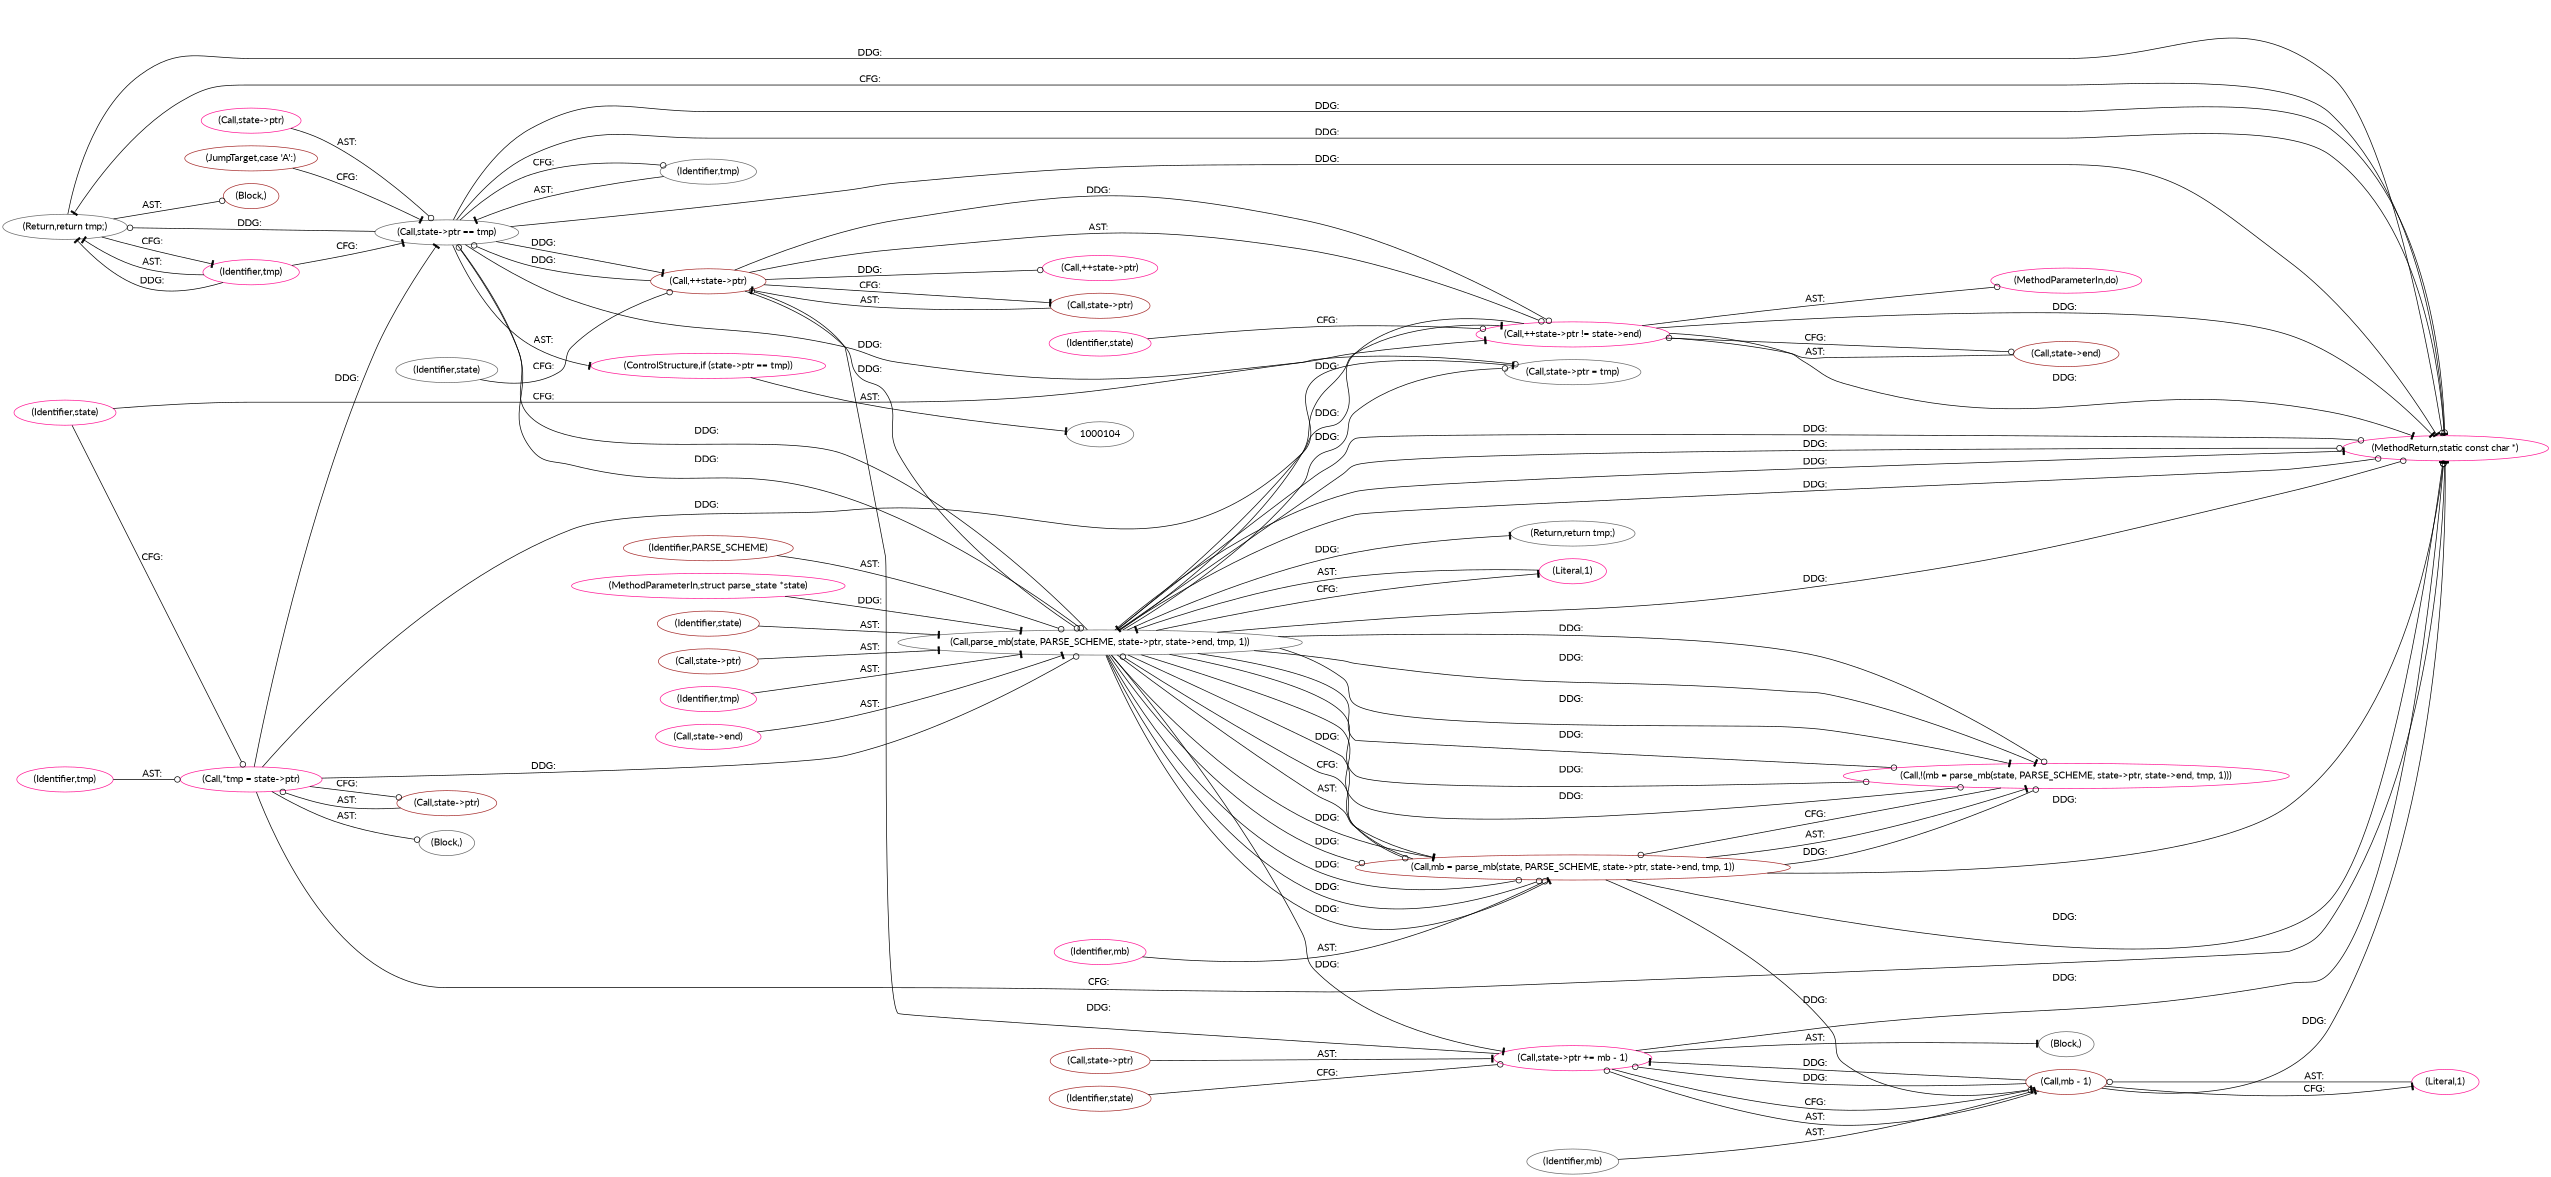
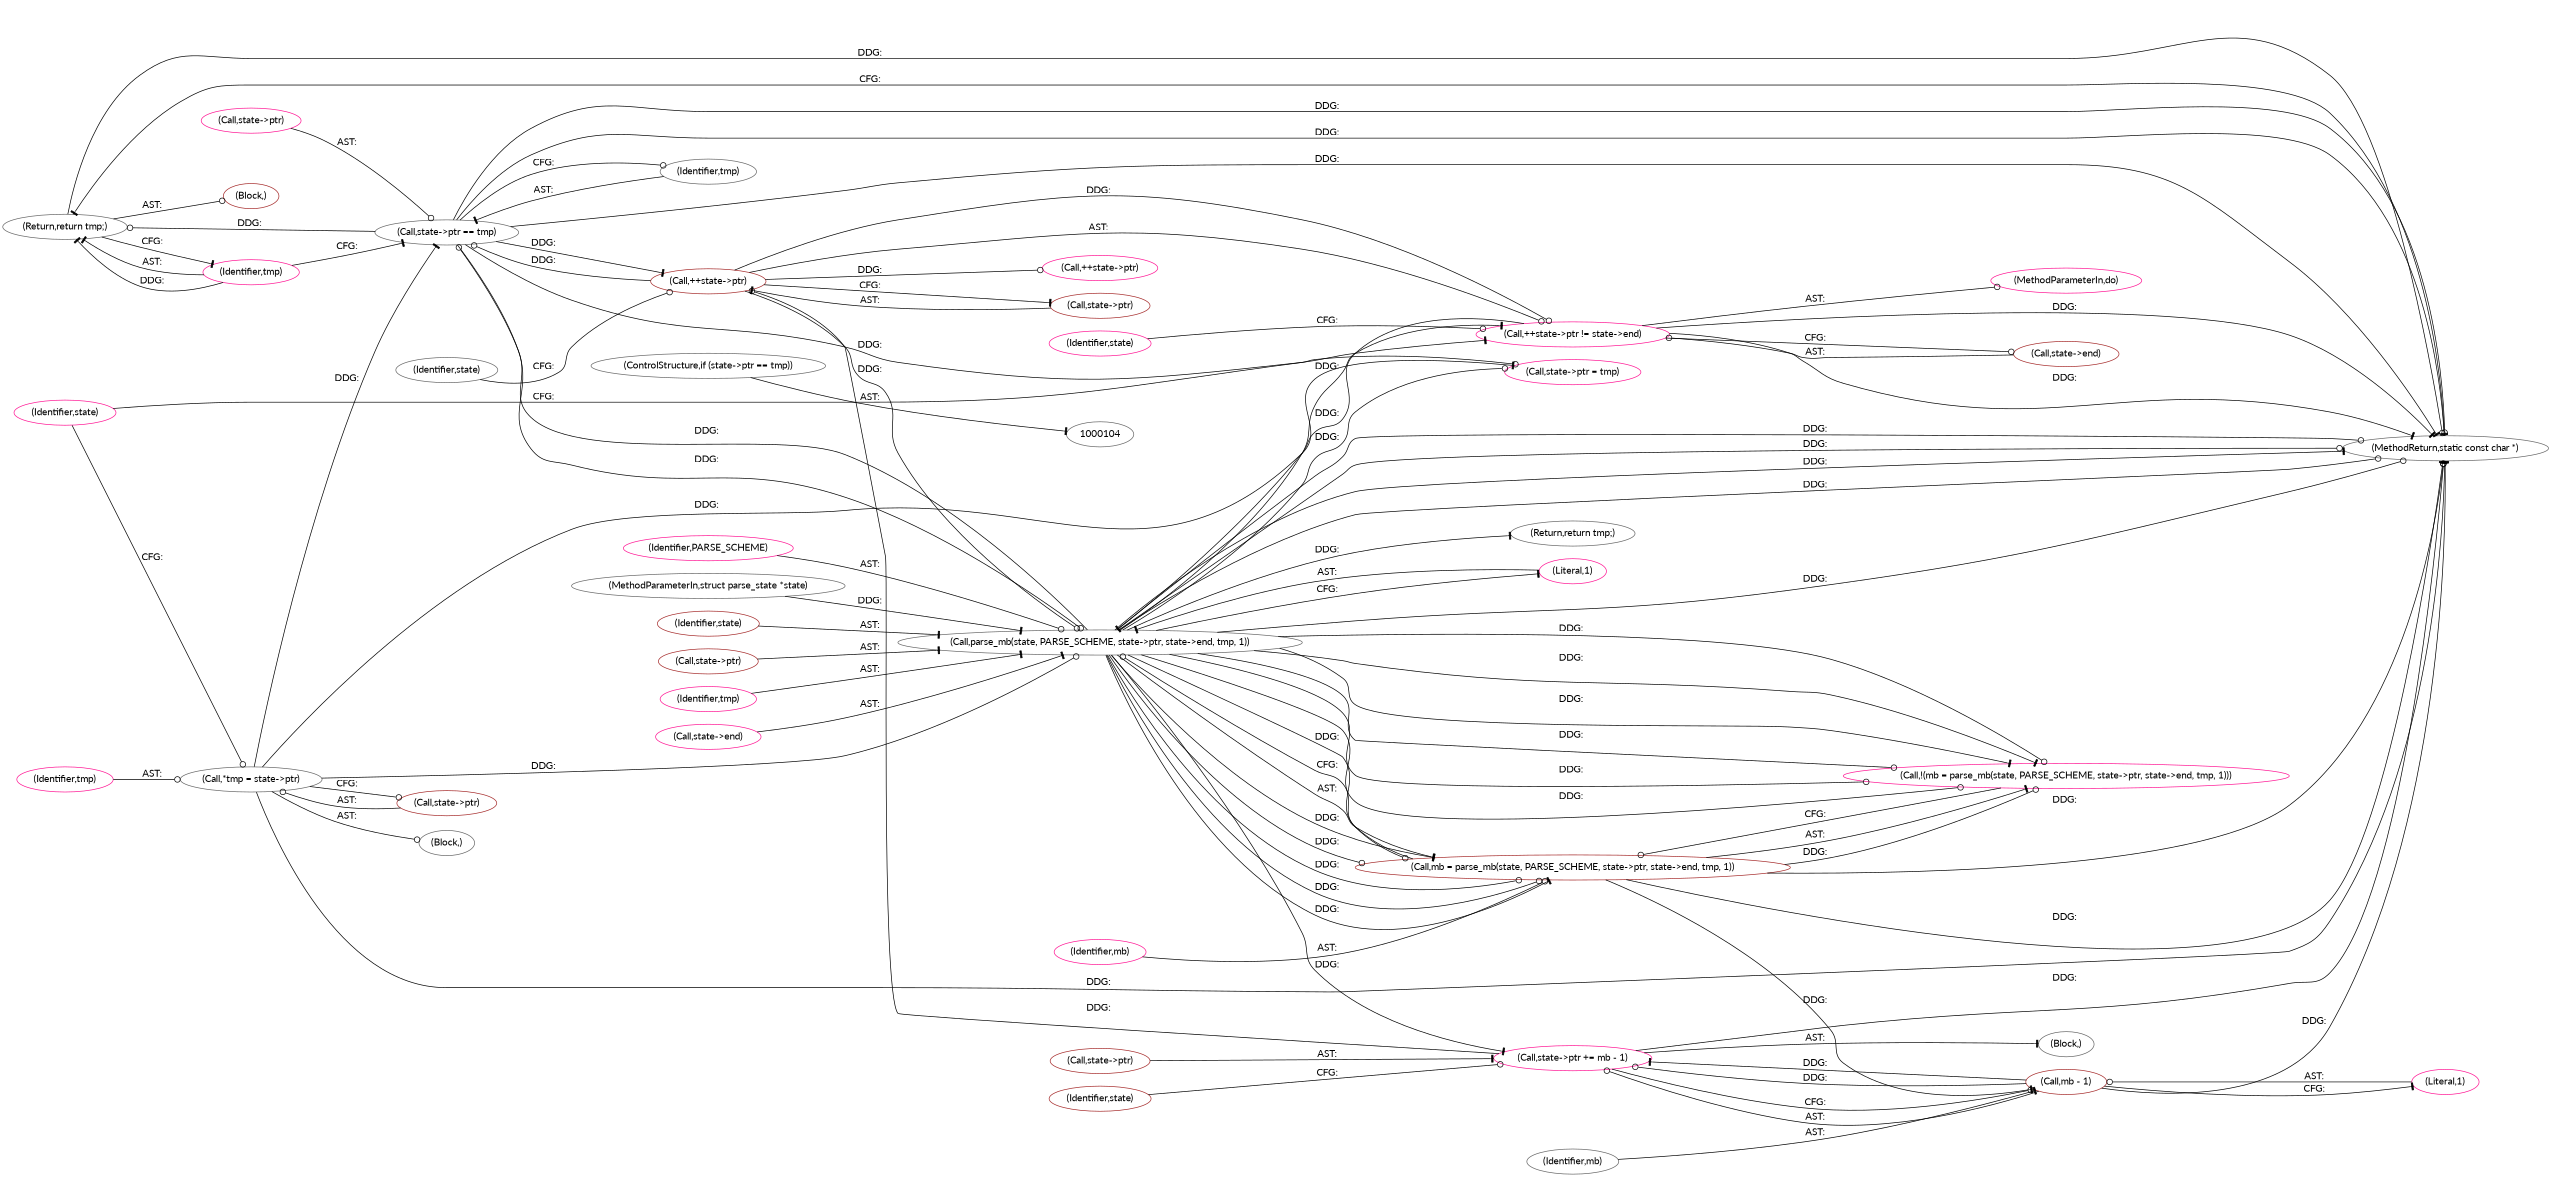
node "(JumpTarget,case 'A':)": removed
edge "(Call,state->ptr == tmp)" -> "(ControlStructure,if (state->ptr == tmp))": removed, label "AST:"
node "(ControlStructure,if (state->ptr == tmp))": color deeppink -> gray40
node "(Call,state->ptr = tmp)": color gray40 -> deeppink
node "(MethodReturn,static const char *)": color deeppink -> gray40
node "(Identifier,PARSE_SCHEME)": color brown -> deeppink
node "(MethodParameterIn,struct parse_state *state)": color deeppink -> gray40
node "(Call,*tmp = state->ptr)": color deeppink -> gray40
edge "(Call,*tmp = state->ptr)" -> "(MethodReturn,static const char *)": label "CFG: " -> "DDG: "
